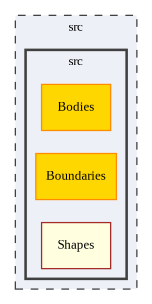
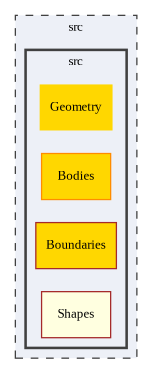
node "Geometry": added
node "Boundaries": color darkorange -> brown
